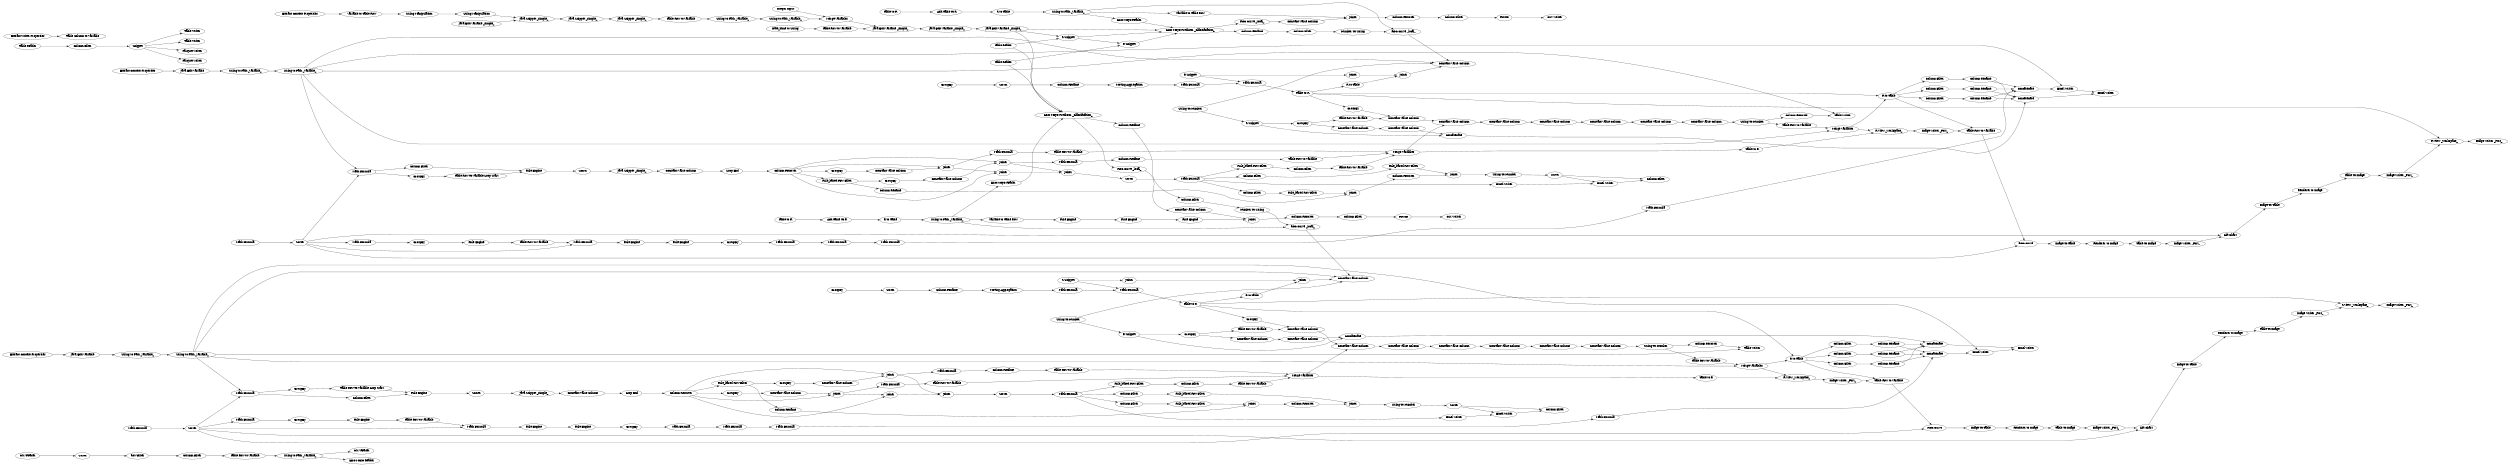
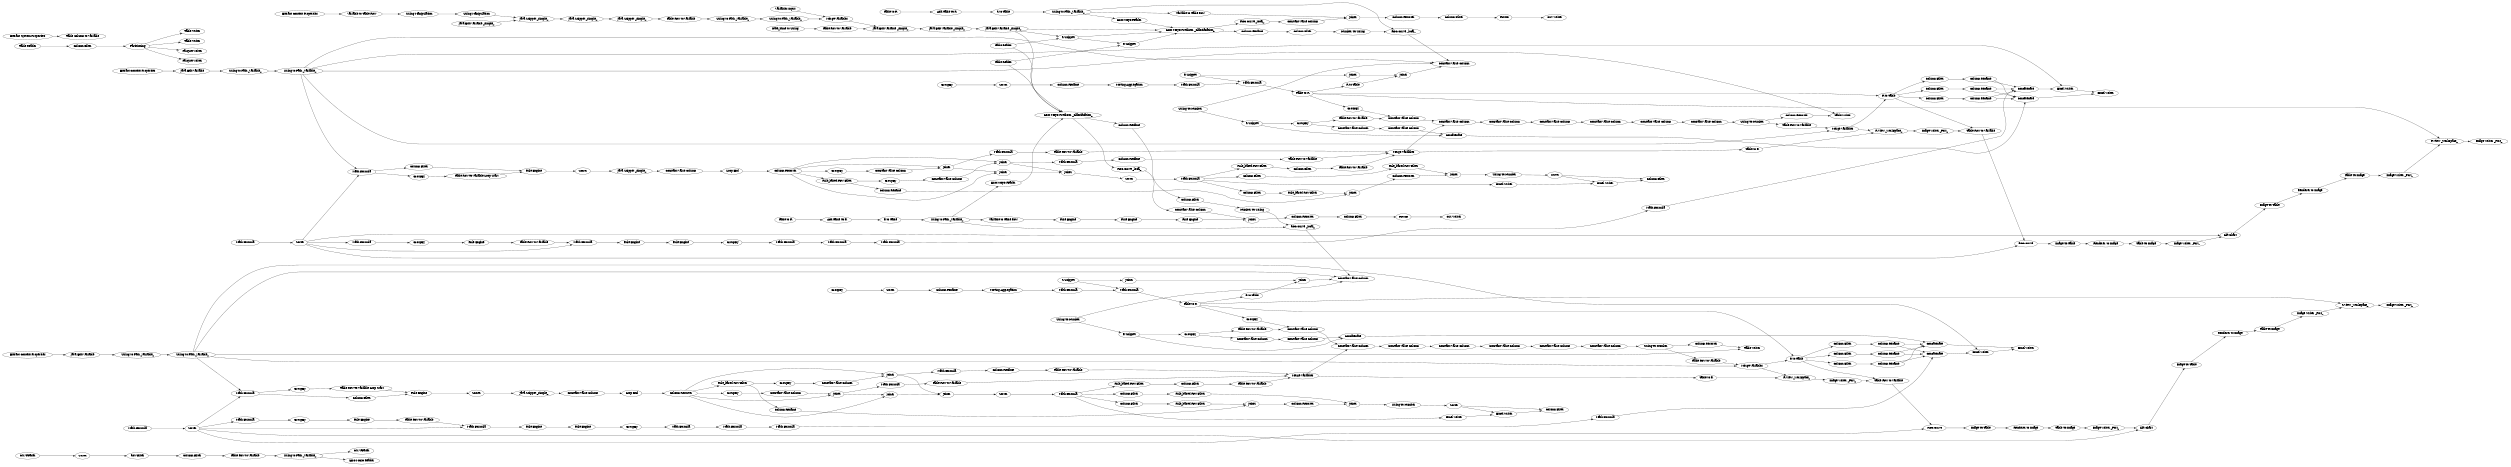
node "Integer Input": label "Integer Input" -> "Variables Input"
node "Extract Writer Properties": label "Extract Writer Properties" -> "Extract System Properties"
node "Snippet": label "Snippet" -> "Partitioning"
